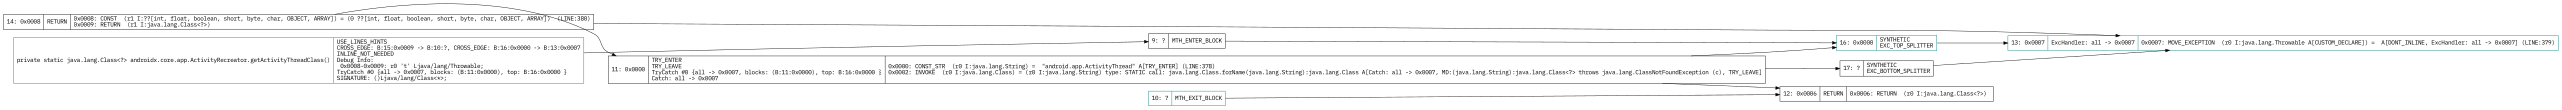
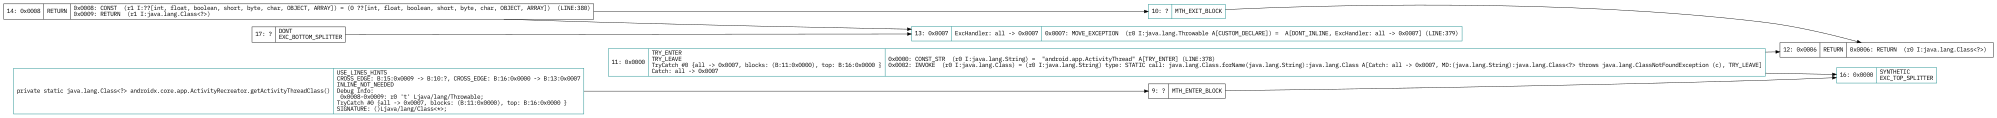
edge "14: 0x0008" -> "11: 0x0000": now "14: 0x0008" -> "10: ?"
edge "16: 0x0000" -> "13: 0x0007": removed
node "17: ?": text "SYNTHETIC" -> "DONT"
edge "11: 0x0000" -> "17: ?": removed
node "11: 0x0000": color black -> teal
